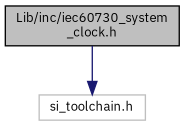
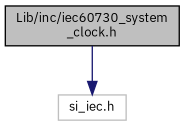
node "si_toolchain.h": label "si_toolchain.h" -> "si_iec.h"
